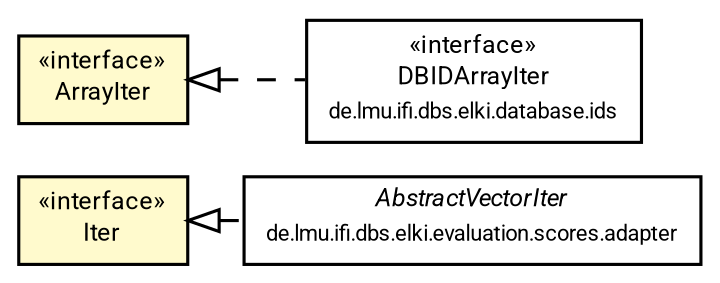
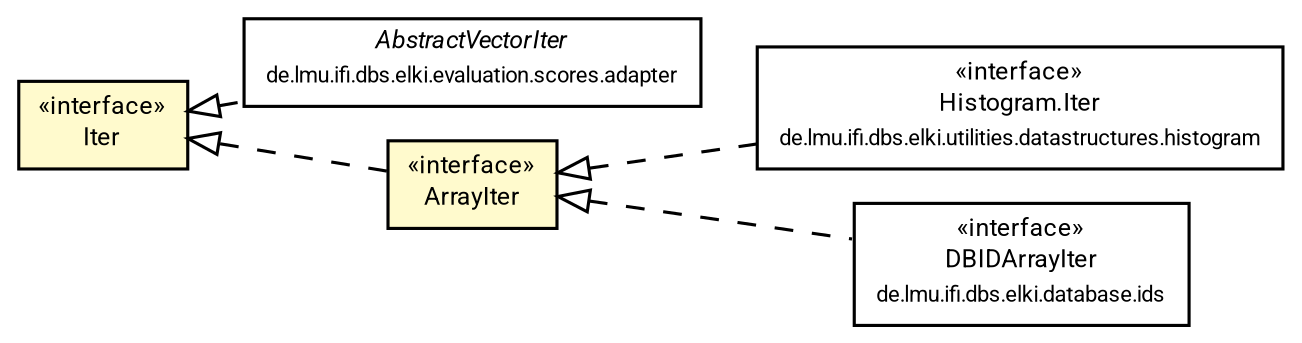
node "Histogram.Iter": added
edge "ArrayIter" -> "Iter": added
